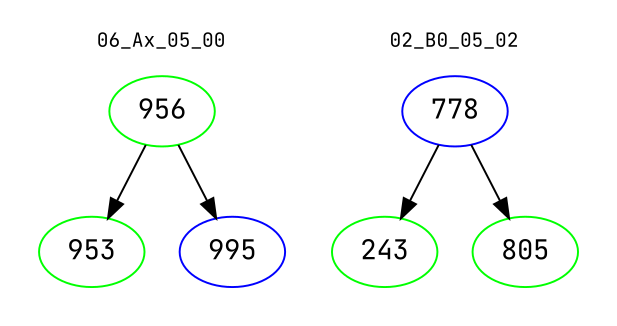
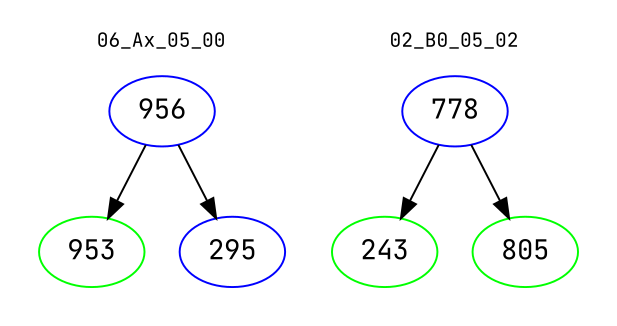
node "956": color green -> blue
node "995": label "995" -> "295"
